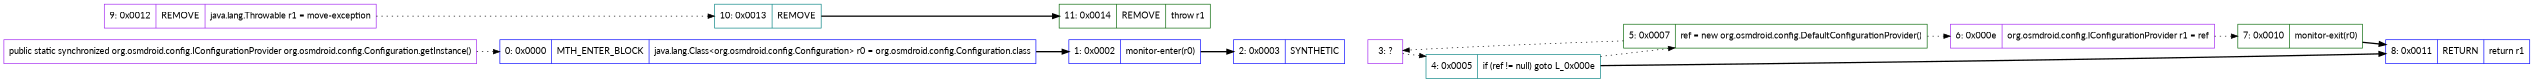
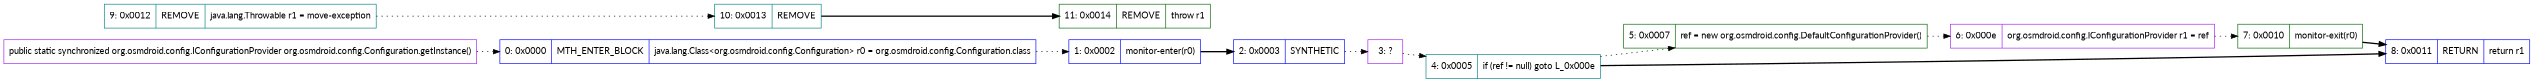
node "9: 0x0012": color purple -> teal
edge "5: 0x0007" -> "3: ?": now "2: 0x0003" -> "3: ?"
edge "0: 0x0000" -> "1: 0x0002": style bold -> dotted
